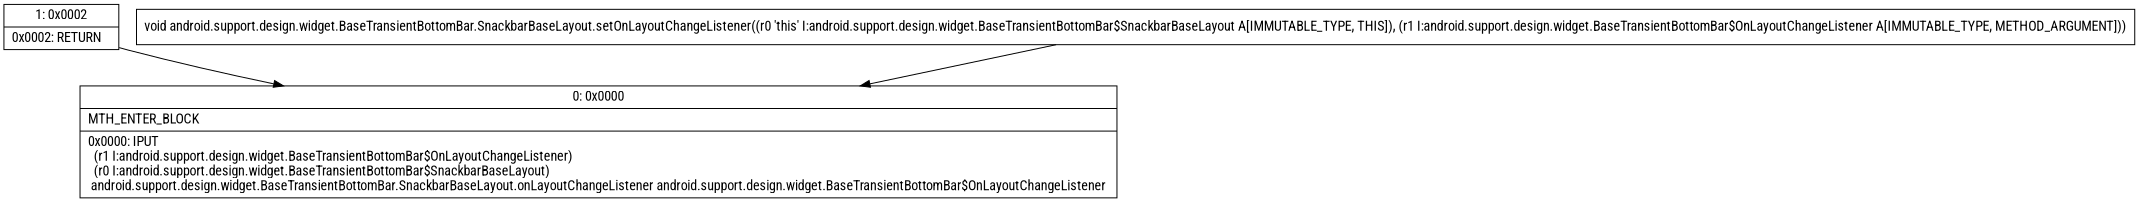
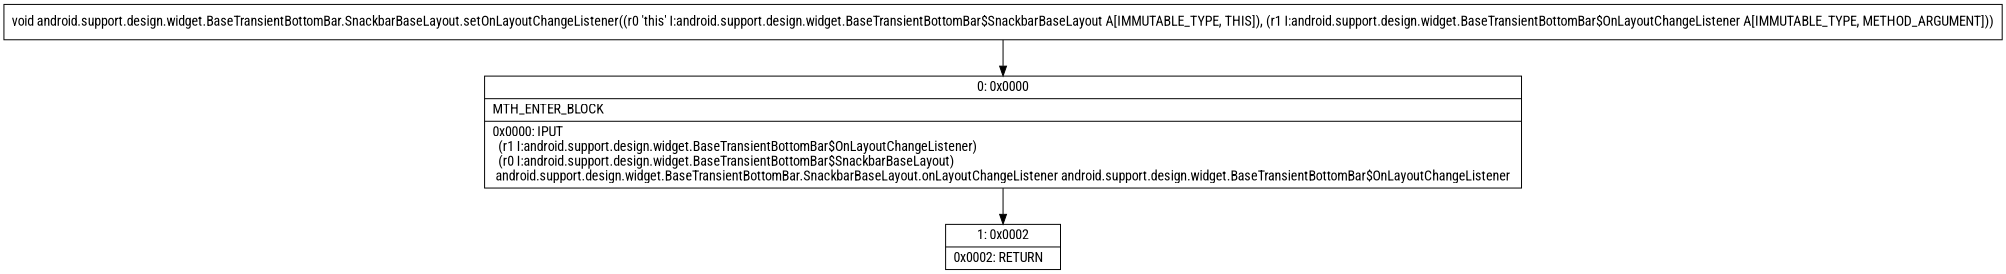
edge "1: 0x0002" -> "0: 0x0000": reversed
